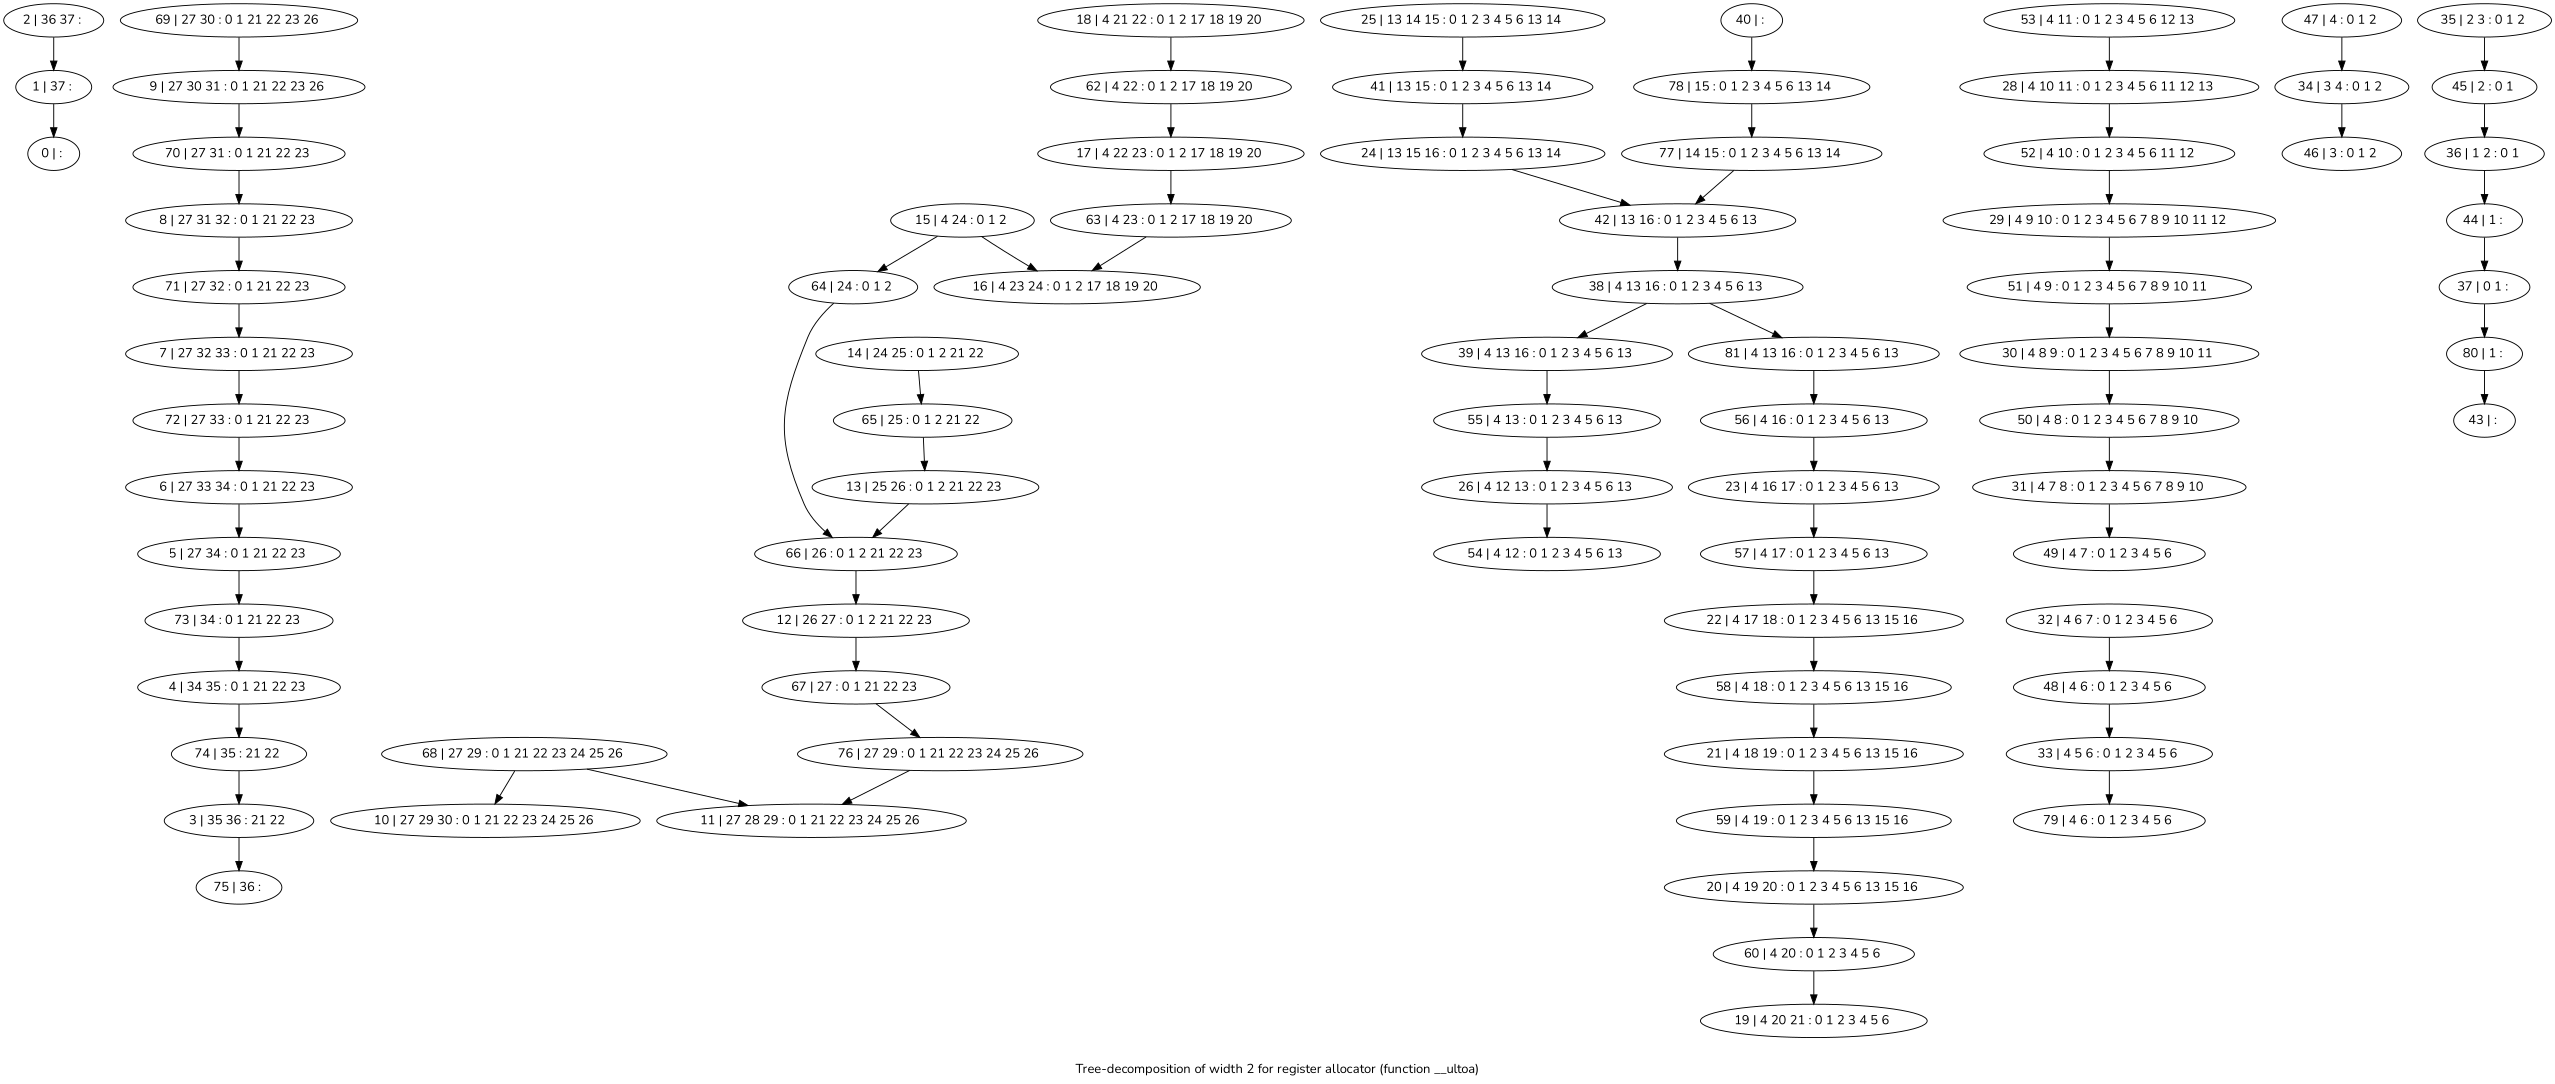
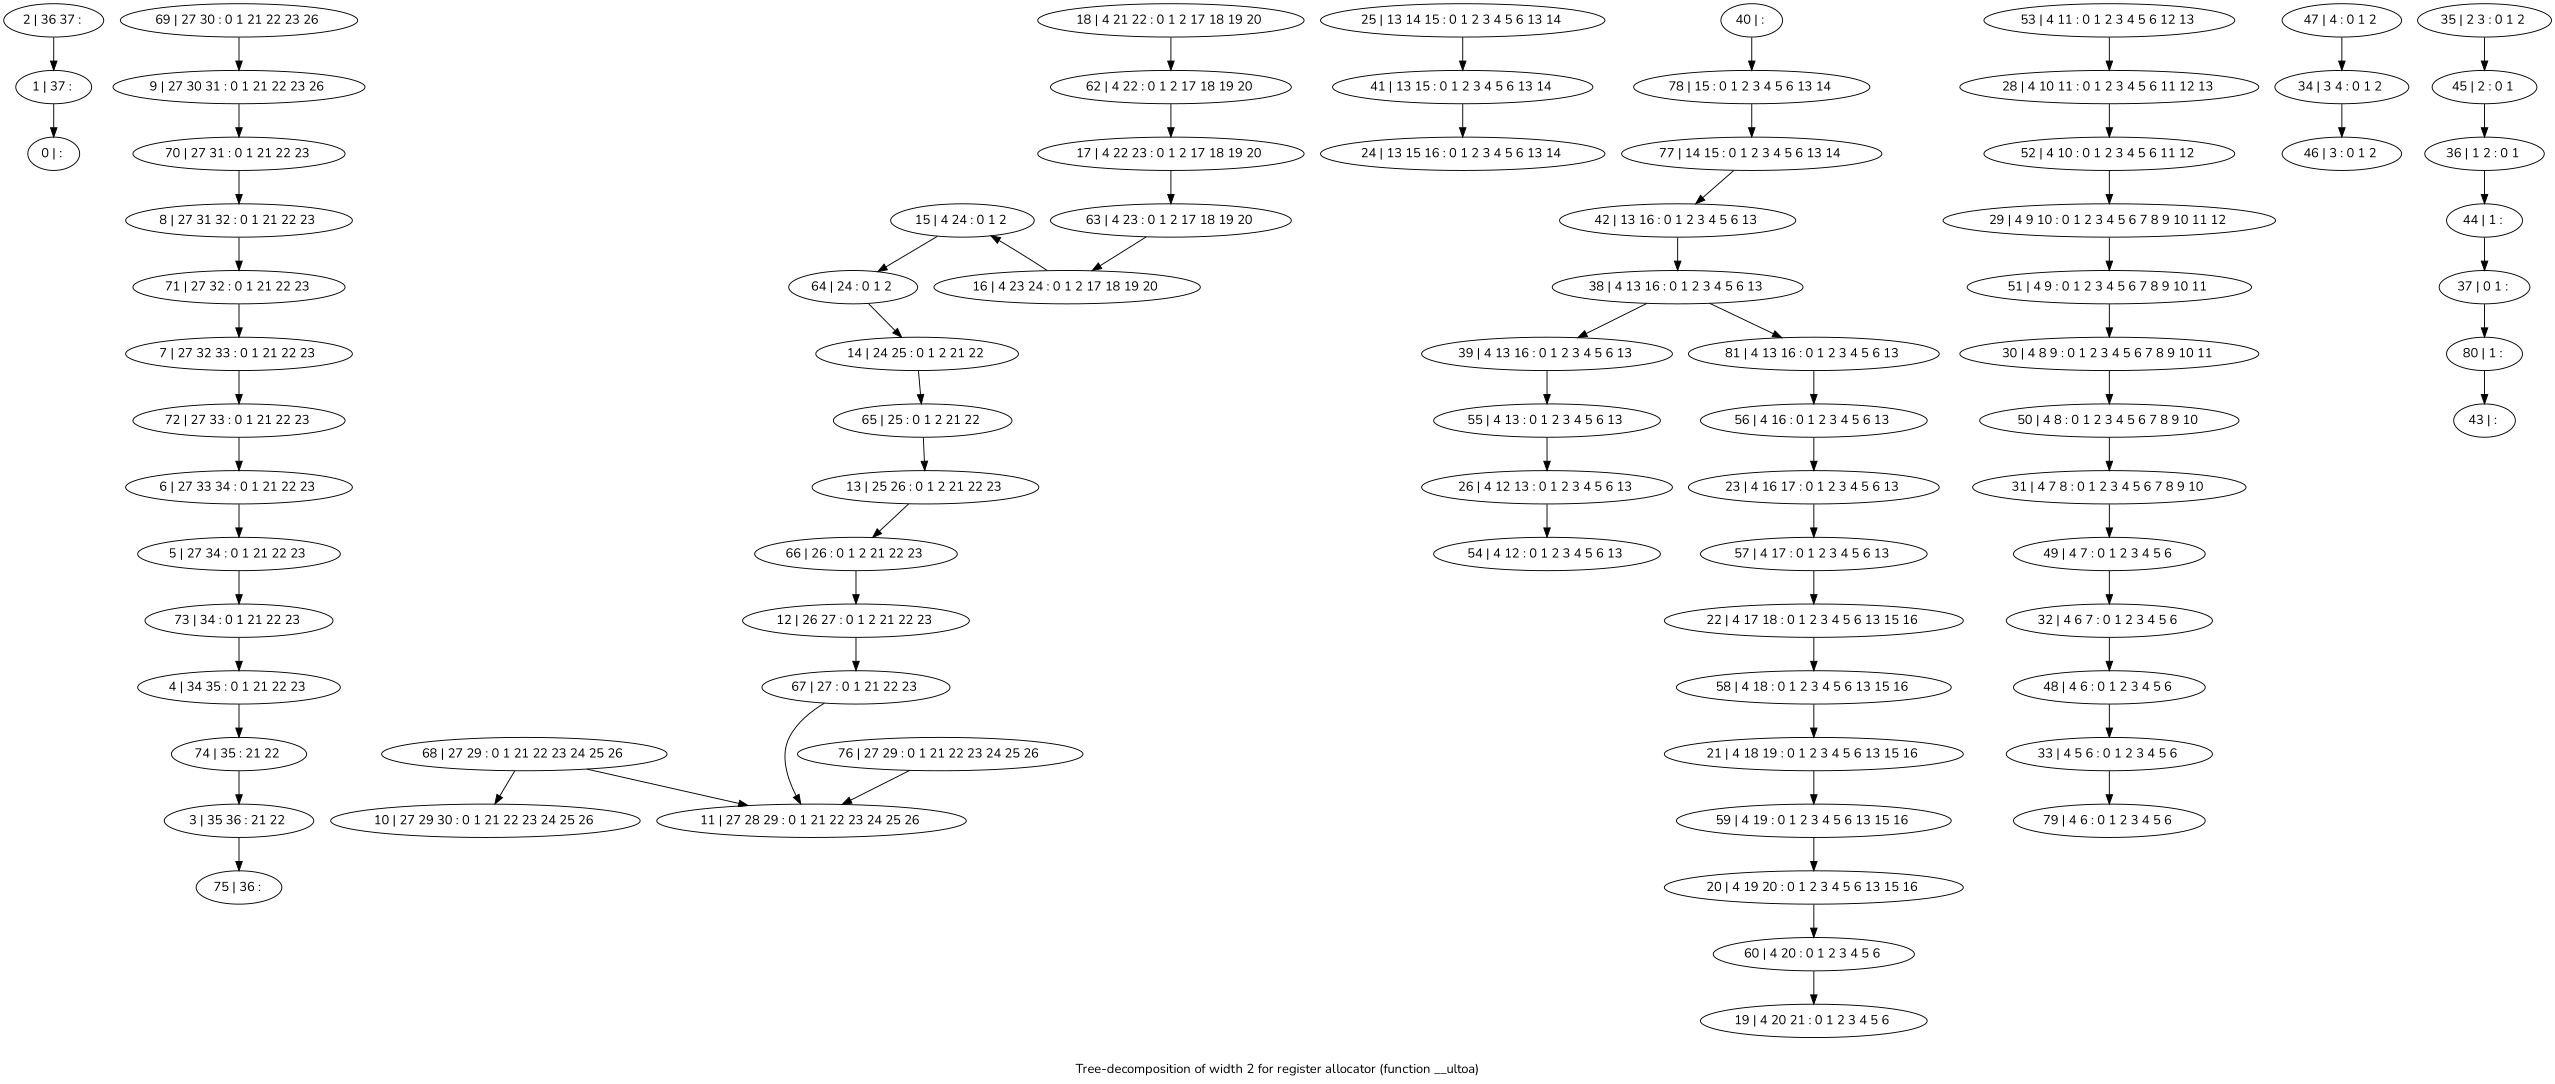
edge "24 | 13 15 16 : 0 1 2 3 4 5 6 13 14" -> "42 | 13 16 : 0 1 2 3 4 5 6 13": removed
edge "15 | 4 24 : 0 1 2" -> "16 | 4 23 24 : 0 1 2 17 18 19 20": reversed
edge "64 | 24 : 0 1 2" -> "66 | 26 : 0 1 2 21 22 23": now "64 | 24 : 0 1 2" -> "14 | 24 25 : 0 1 2 21 22"
edge "49 | 4 7 : 0 1 2 3 4 5 6" -> "32 | 4 6 7 : 0 1 2 3 4 5 6": added
edge "67 | 27 : 0 1 21 22 23" -> "76 | 27 29 : 0 1 21 22 23 24 25 26": now "67 | 27 : 0 1 21 22 23" -> "11 | 27 28 29 : 0 1 21 22 23 24 25 26"
